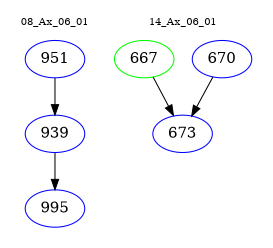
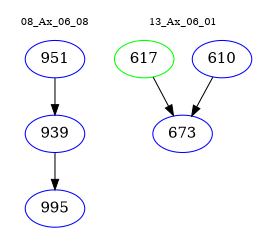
cluster "08_Ax_06_01": label "08_Ax_06_01" -> "08_Ax_06_08"
cluster "14_Ax_06_01": label "14_Ax_06_01" -> "13_Ax_06_01"
node "667": label "667" -> "617"
node "670": label "670" -> "610"
